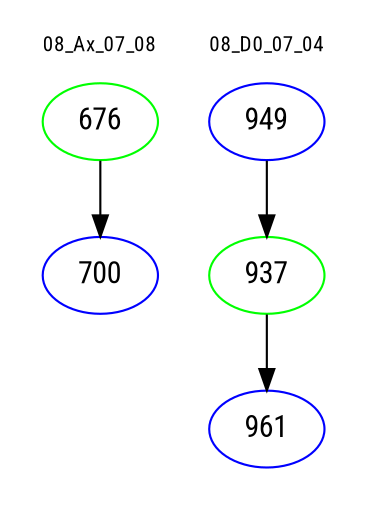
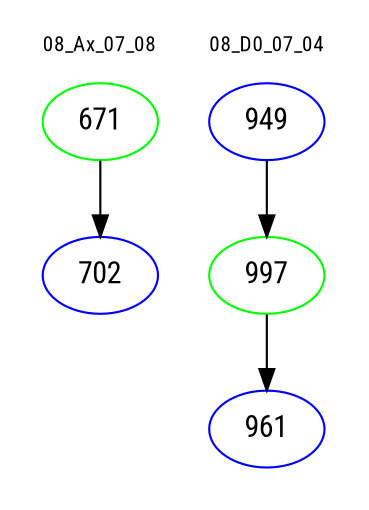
node "676": label "676" -> "671"
node "700": label "700" -> "702"
node "937": label "937" -> "997"
